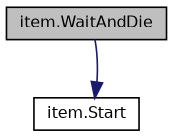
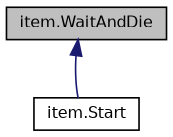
edge "item.WaitAndDie" -> "item.Start": reversed
